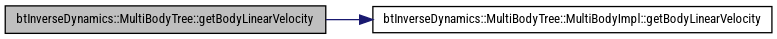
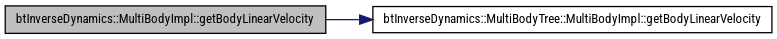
node "btInverseDynamics::MultiBodyTree::getBodyLinearVelocity": label "btInverseDynamics::MultiBodyTree::getBodyLinearVelocity" -> "btInverseDynamics::MultiBodyImpl::getBodyLinearVelocity"
